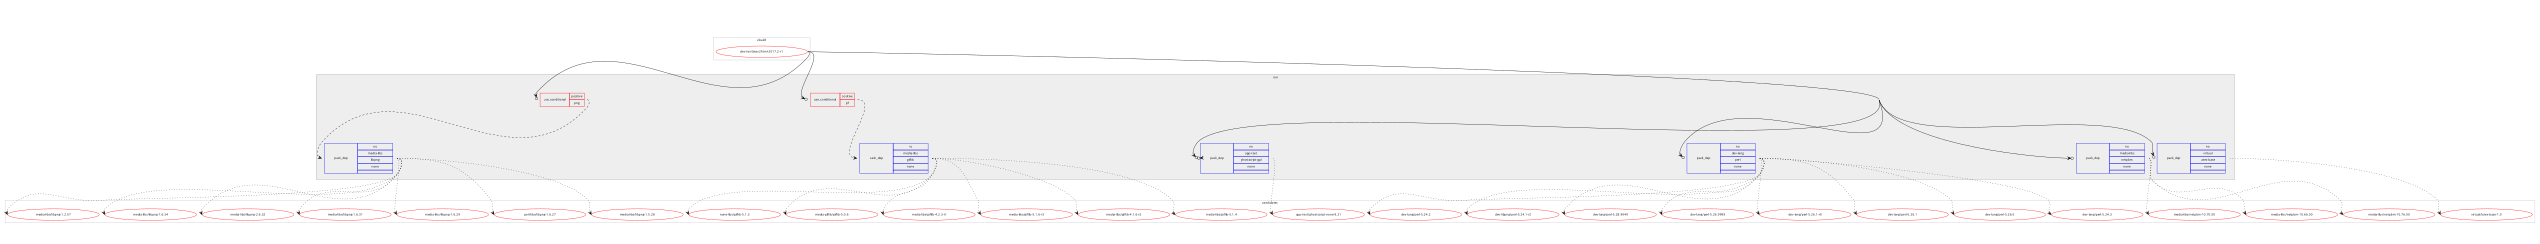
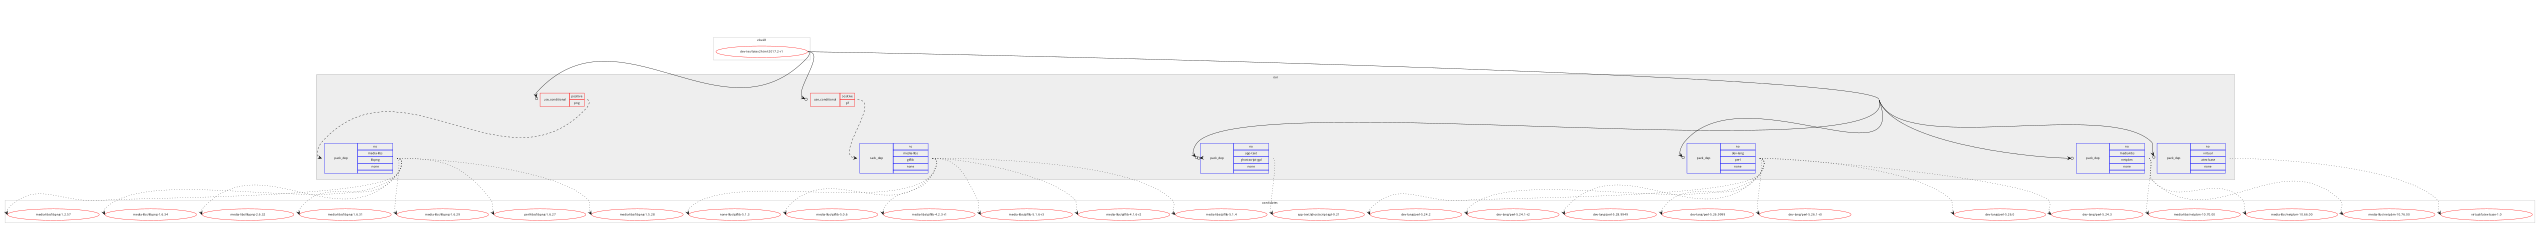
node "media-giflib/giflib-5.0.6": label "media-giflib/giflib-5.0.6" -> "media-libs/giflib-5.0.6"
node "app-text/ghostscript-none-9.21": label "app-text/ghostscript-none-9.21" -> "app-text/ghostscript-gpl-9.21"
node "dev-libpng/perl-5.24.1-r2": label "dev-libpng/perl-5.24.1-r2" -> "dev-lang/perl-5.24.1-r2"
node "dev-lang/perl-5.26.1": removed
